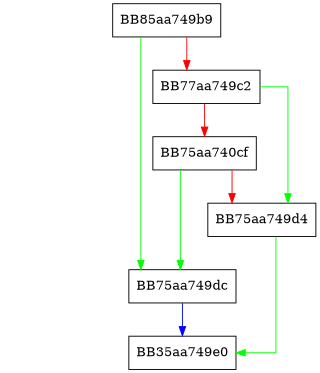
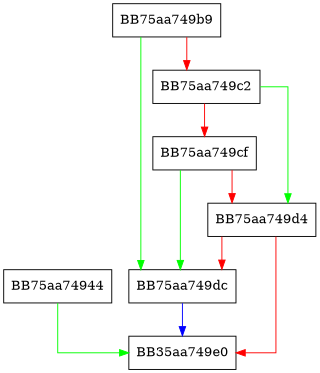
node "BB85aa749b9": label "BB85aa749b9" -> "BB75aa749b9"
node "BB77aa749c2": label "BB77aa749c2" -> "BB75aa749c2"
node "BB75aa740cf": label "BB75aa740cf" -> "BB75aa749cf"
edge "BB75aa749d4" -> "BB75aa749dc": added
node "BB75aa74944": added
edge "BB75aa749d4" -> "BB35aa749e0": color green -> red
